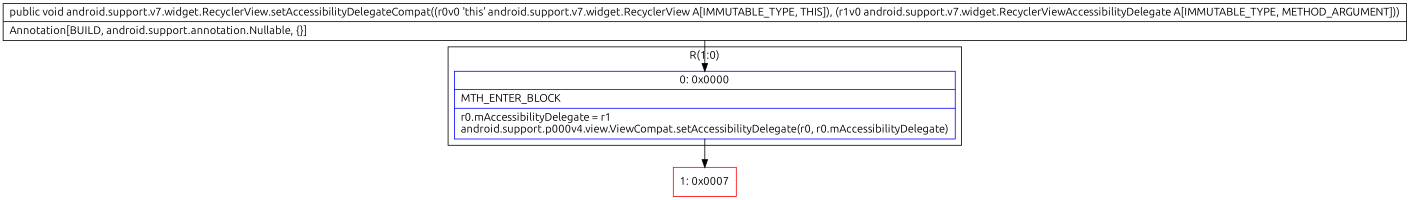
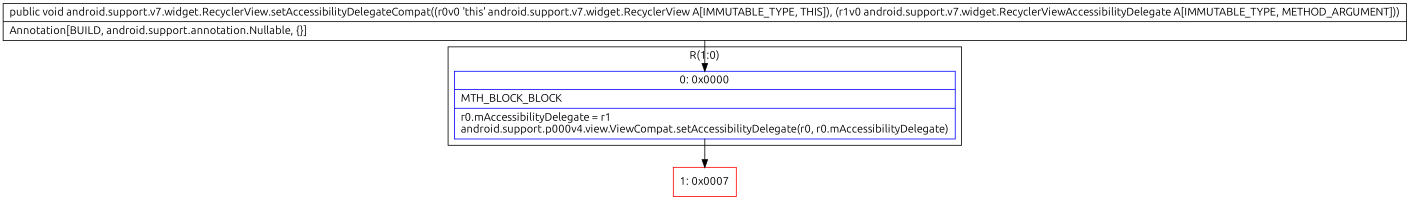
node "0: 0x0000": text "MTH_ENTER_BLOCK" -> "MTH_BLOCK_BLOCK"
